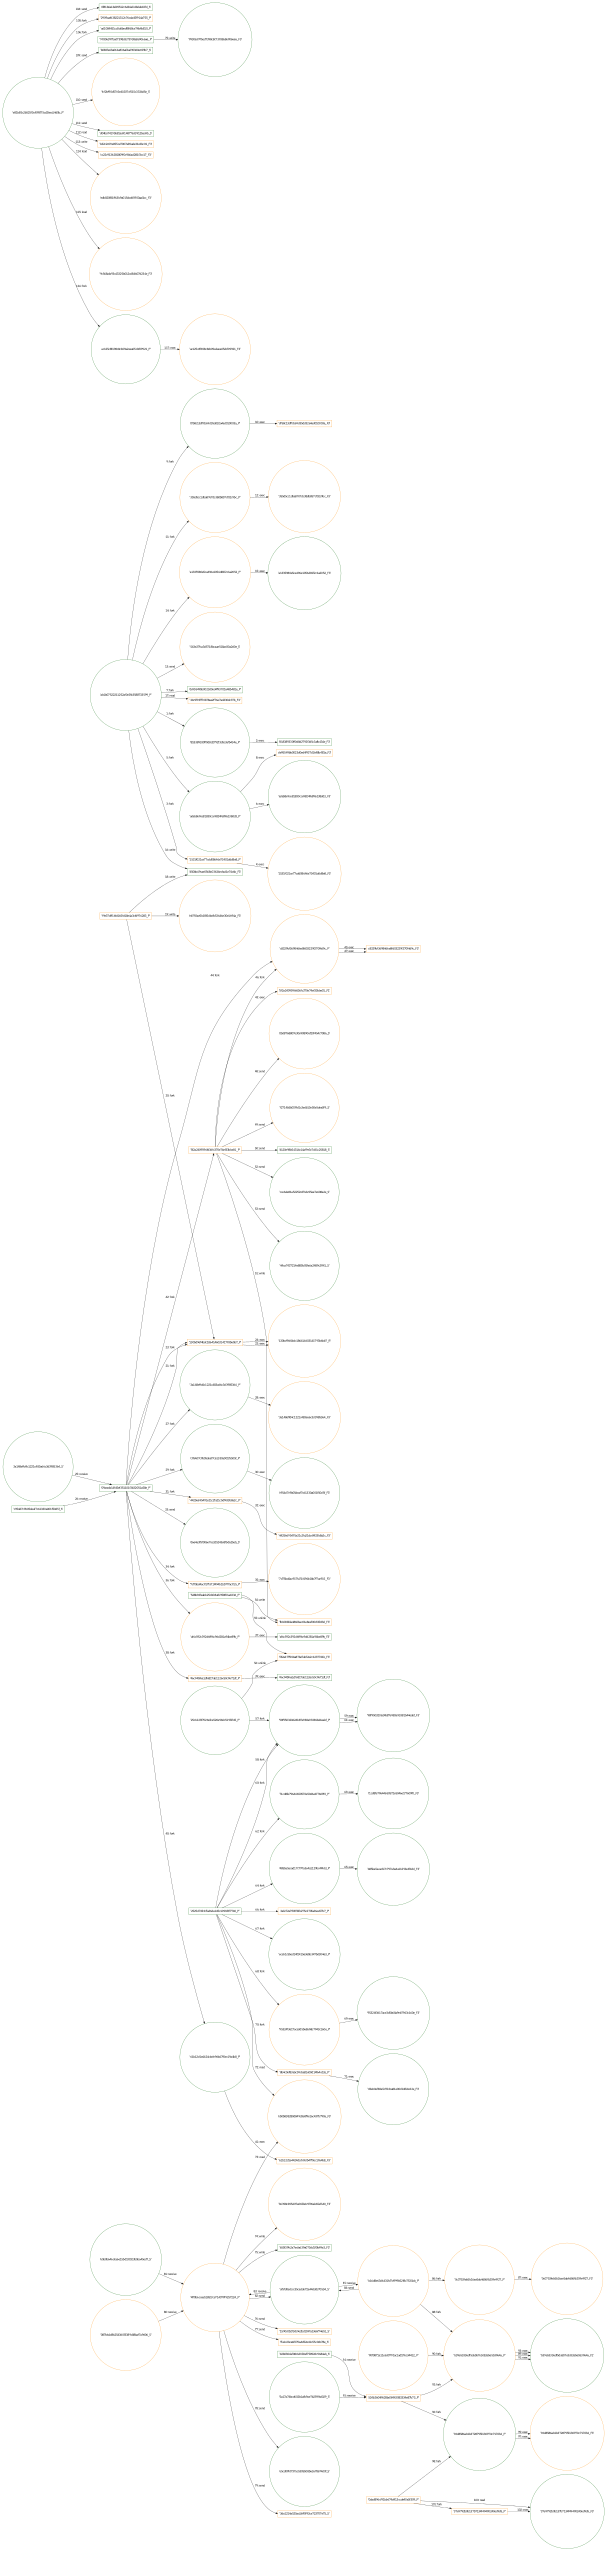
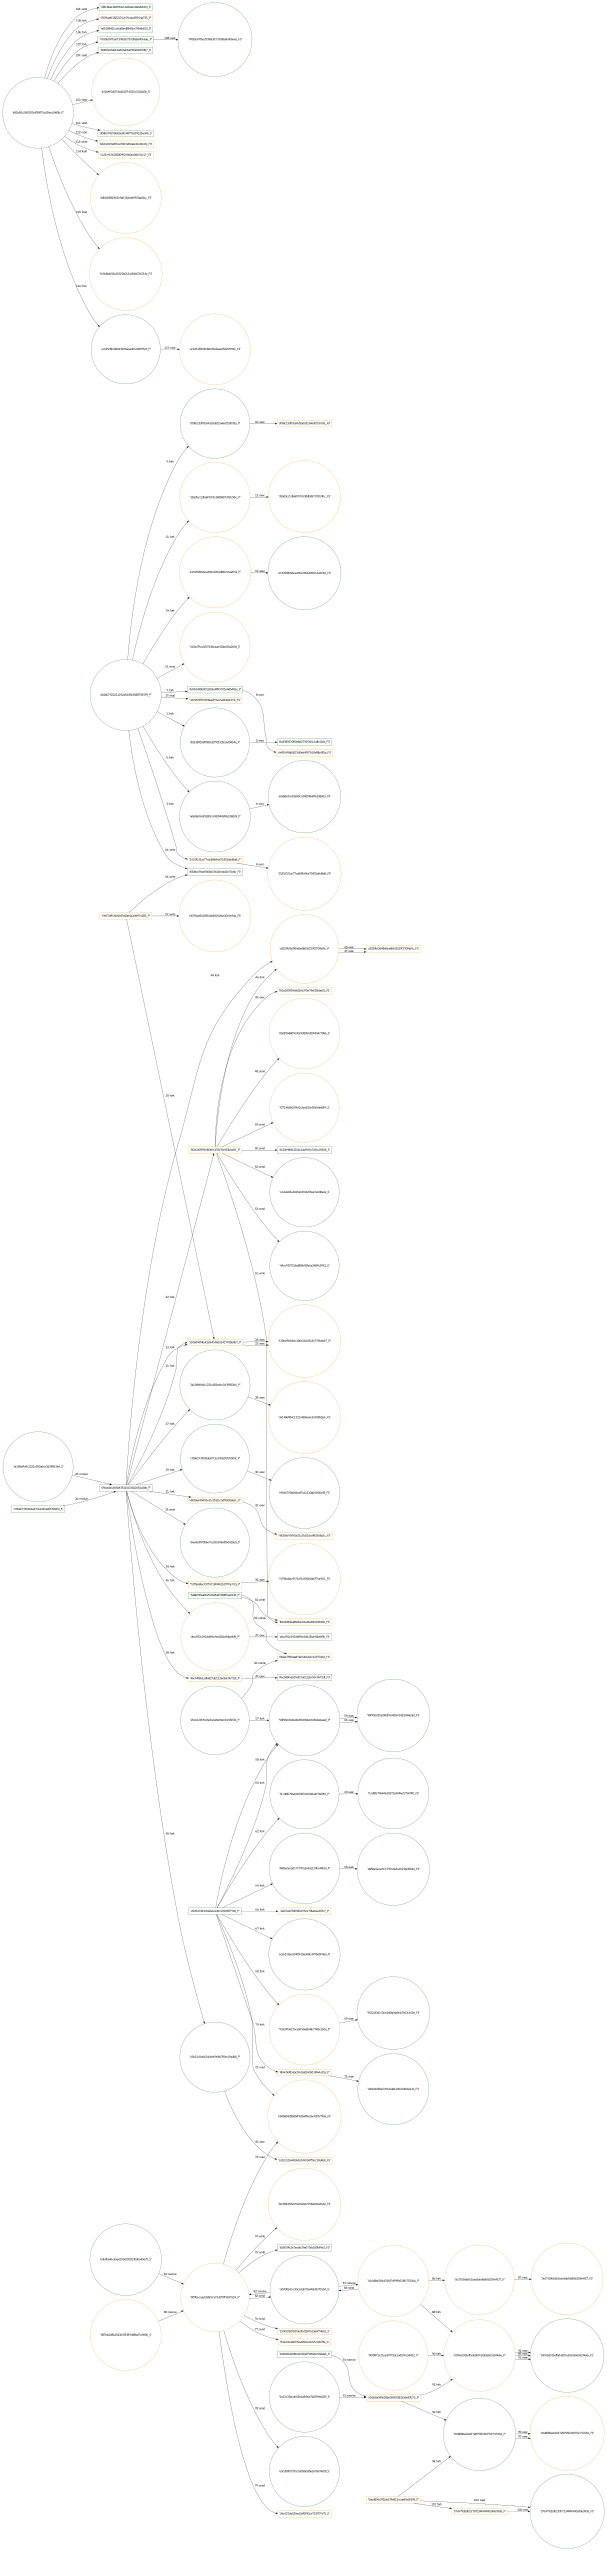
edge "'99306397bed7398c8c73938a8e9066a6_P'" -> "'99306397bed7398c8c73938a8e9066a6_F3'": label "75: write" -> "108: exec"
edge "'e81b85c2b525f3c409875cd26ea14d5b_P'" -> "'99306397bed7398c8c73938a8e9066a6_P'": added, label "107: fork"
edge "'adab8e9ce81830cce9824f6896238dd3_P'" -> "'de95549bb0023d0ed4f937d1648b481e_F3'": now "'de95549bb0023d0ed4f937d1648b481e_P'" -> "'de95549bb0023d0ed4f937d1648b481e_F3'"
